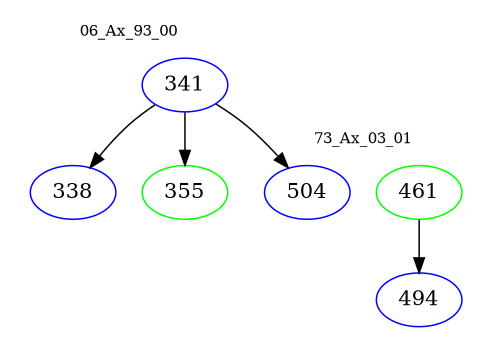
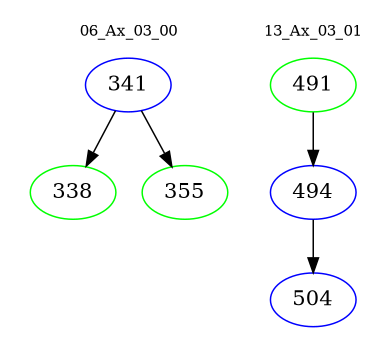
cluster "06_Ax_93_00": label "06_Ax_93_00" -> "06_Ax_03_00"
cluster "73_Ax_03_01": label "73_Ax_03_01" -> "13_Ax_03_01"
edge "341" -> "504": now "494" -> "504"
node "338": color blue -> green
node "461": label "461" -> "491"
